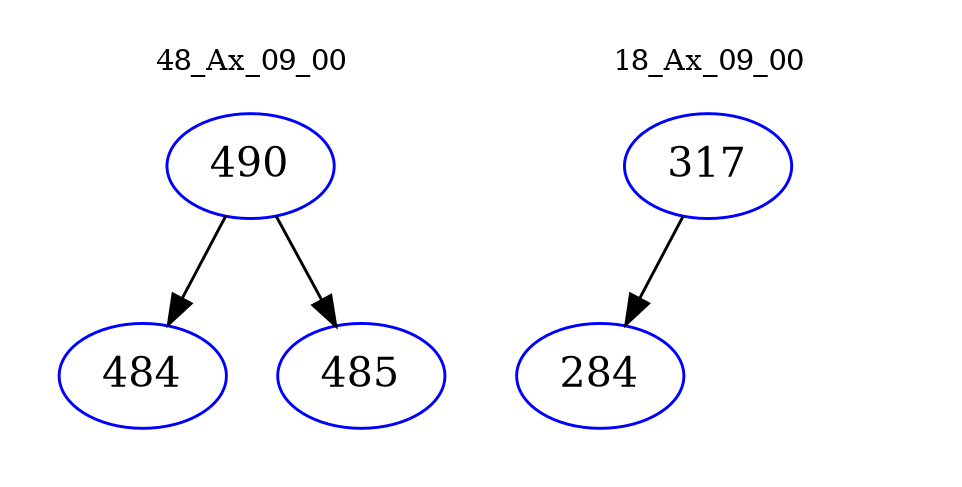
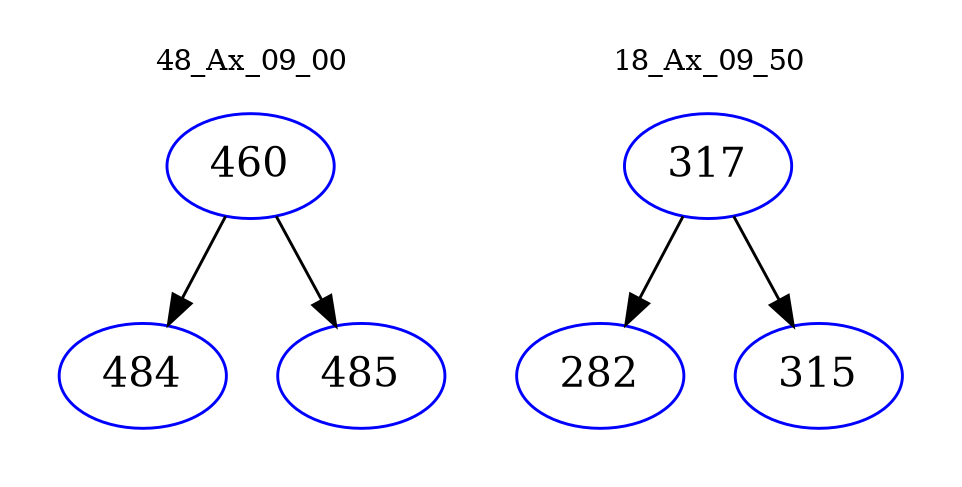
cluster "18_Ax_09_00": label "18_Ax_09_00" -> "18_Ax_09_50"
node "490": label "490" -> "460"
node "284": label "284" -> "282"
node "315": added
